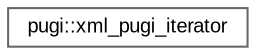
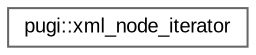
node "pugi::xml_pugi_iterator": label "pugi::xml_pugi_iterator" -> "pugi::xml_node_iterator"
